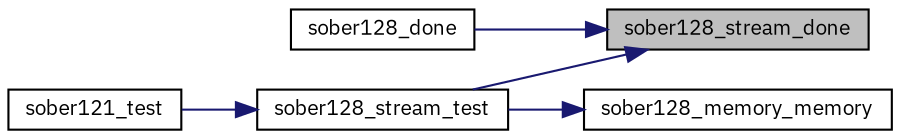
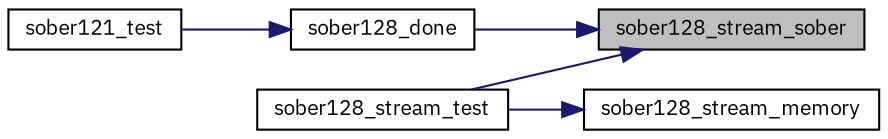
node "sober128_stream_done": label "sober128_stream_done" -> "sober128_stream_sober"
edge "sober121_test" -> "sober128_stream_test": now "sober121_test" -> "sober128_done"
node "sober128_memory_memory": label "sober128_memory_memory" -> "sober128_stream_memory"
